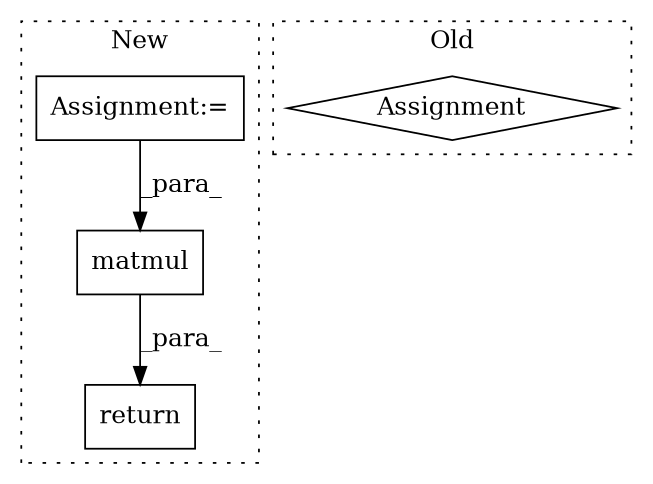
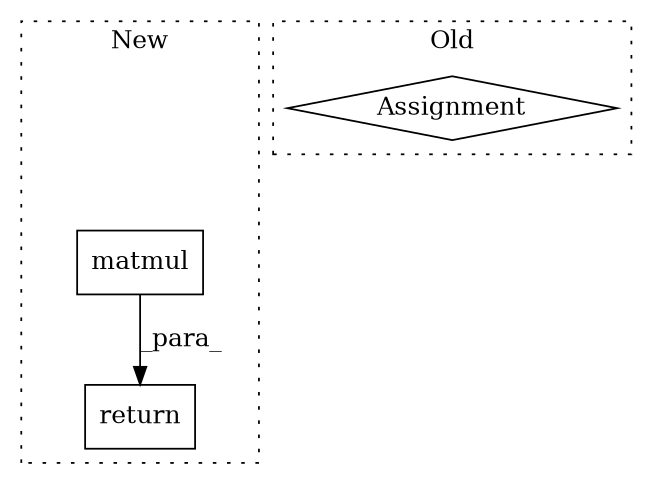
node "Assignment:=": removed
